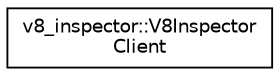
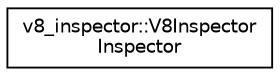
node "v8_inspector::V8Inspector Client": label "v8_inspector::V8Inspector Client" -> "v8_inspector::V8Inspector Inspector"
